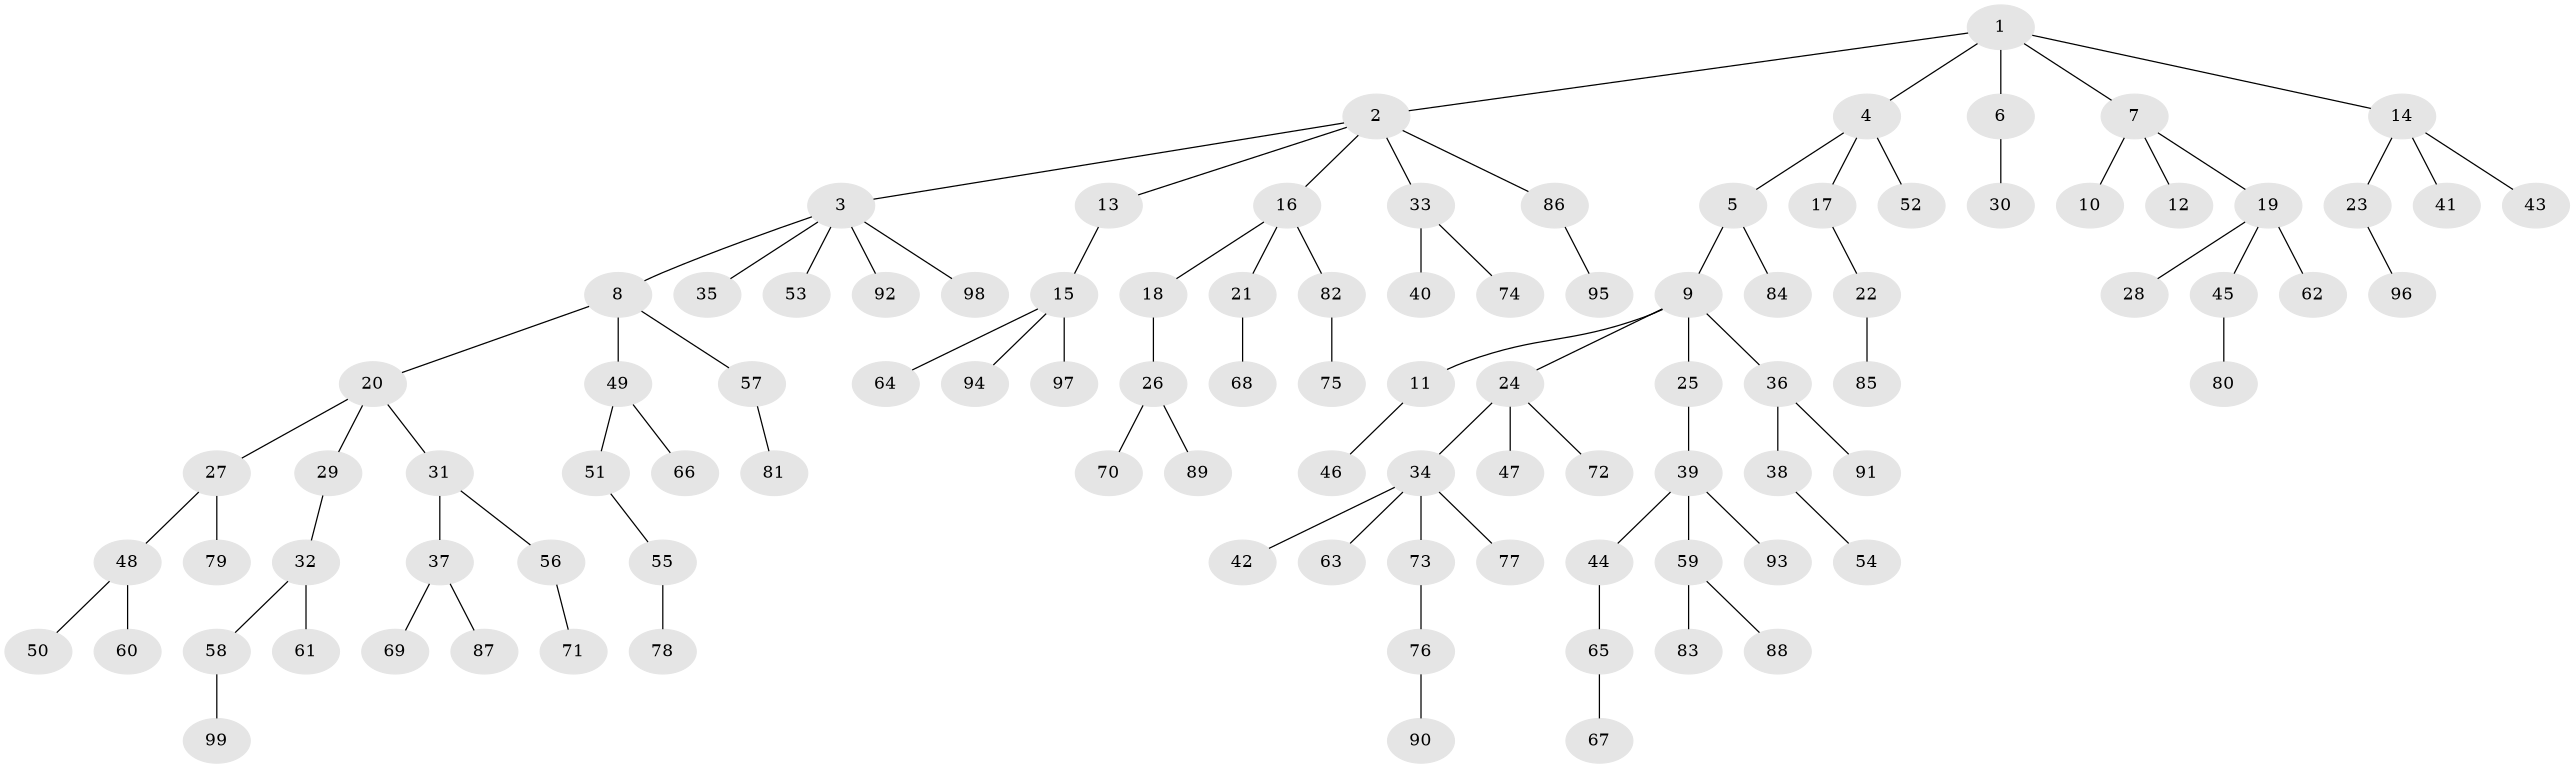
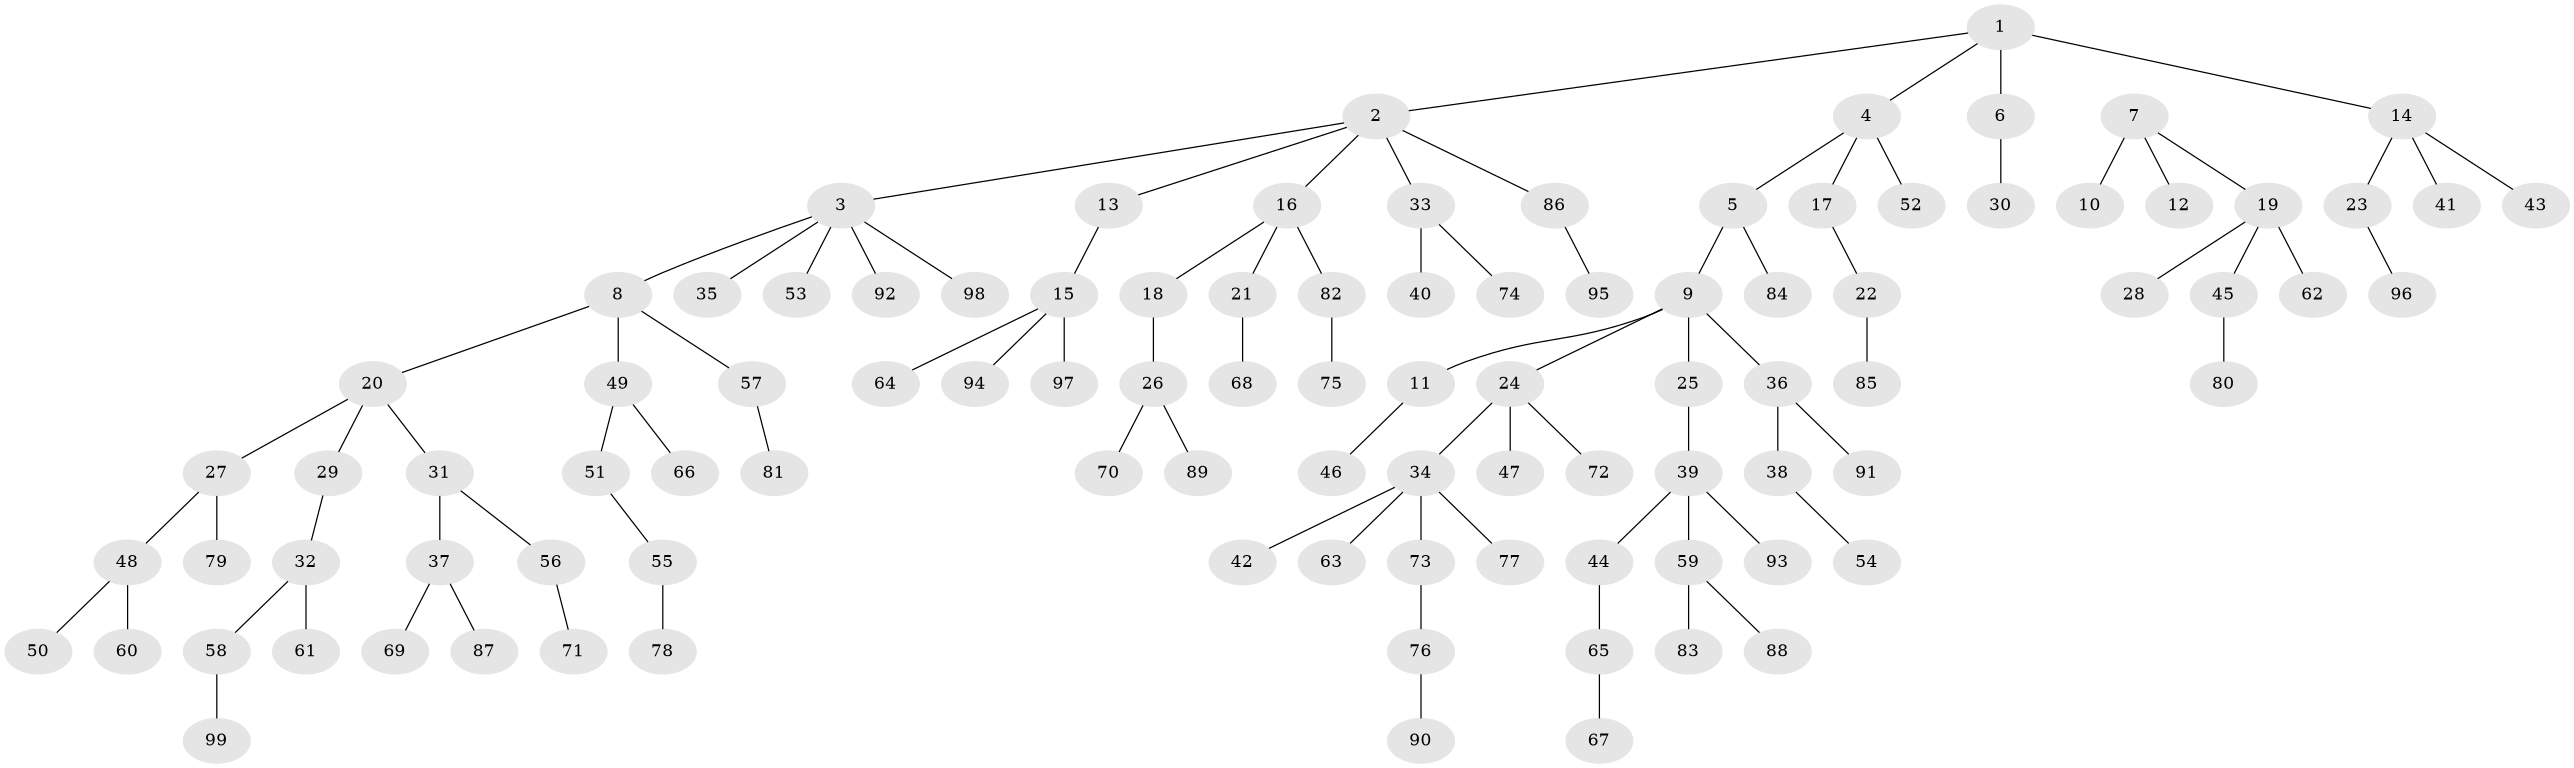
edge "1" -- "7": removed
